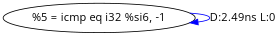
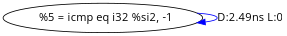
node "%5 = icmp eq i32 %si6, -1": label "%5 = icmp eq i32 %si6, -1" -> "%5 = icmp eq i32 %si2, -1"
